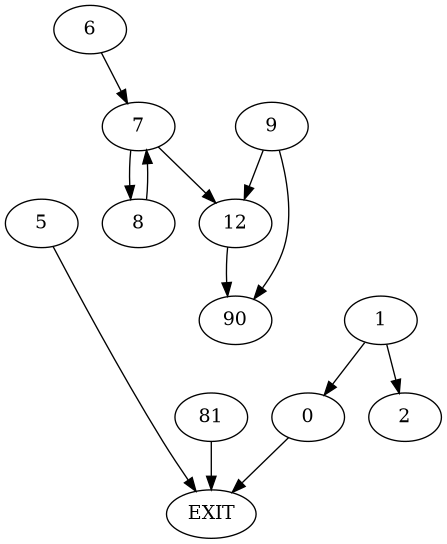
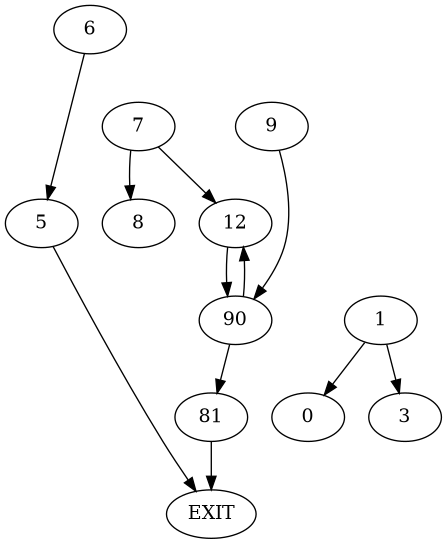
edge "6" -> "7": now "6" -> "5"
edge "9" -> "12": now "90" -> "12"
edge "8" -> "7": removed
edge "90" -> "81": added
node "2": label "2" -> "3"
edge "0" -> "EXIT": removed
